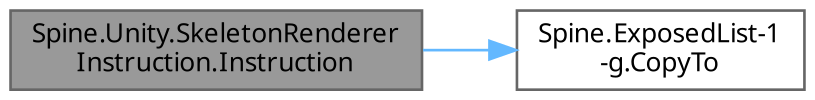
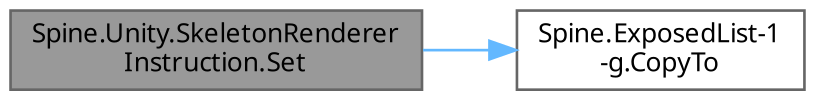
node "Spine.Unity.SkeletonRenderer Instruction.Instruction": label "Spine.Unity.SkeletonRenderer Instruction.Instruction" -> "Spine.Unity.SkeletonRenderer Instruction.Set"
